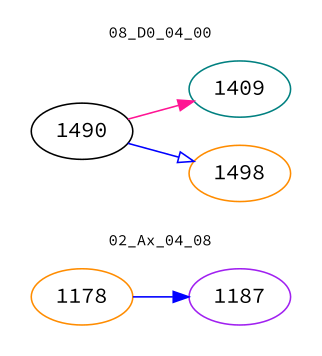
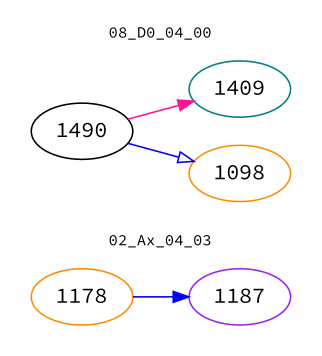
node "1498": label "1498" -> "1098"
cluster "02_Ax_04_08": label "02_Ax_04_08" -> "02_Ax_04_03"
